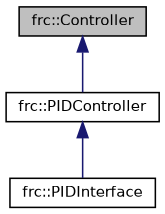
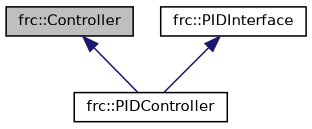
edge "frc::PIDInterface" -> "frc::PIDController": reversed
